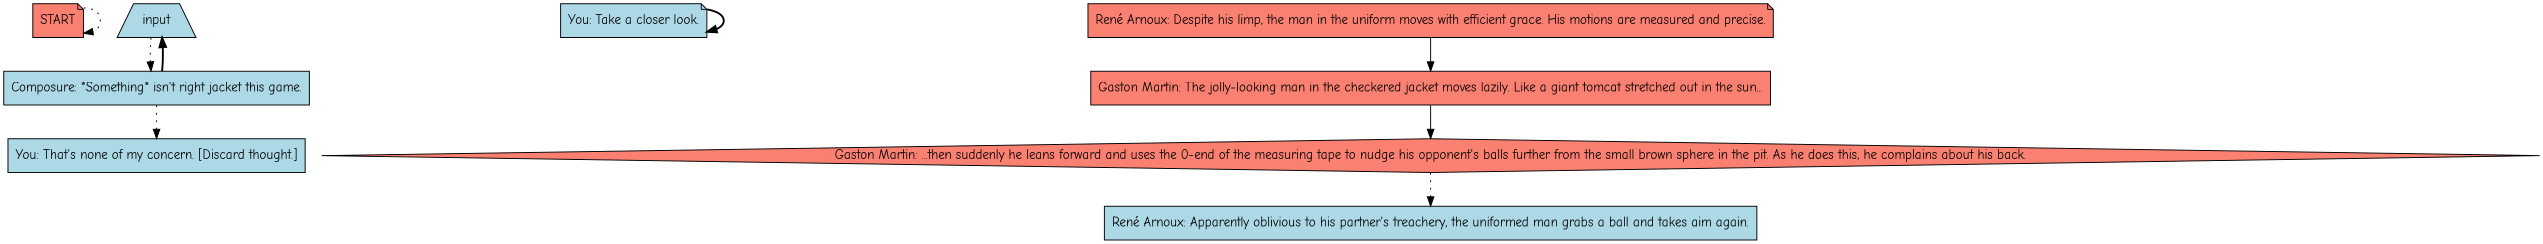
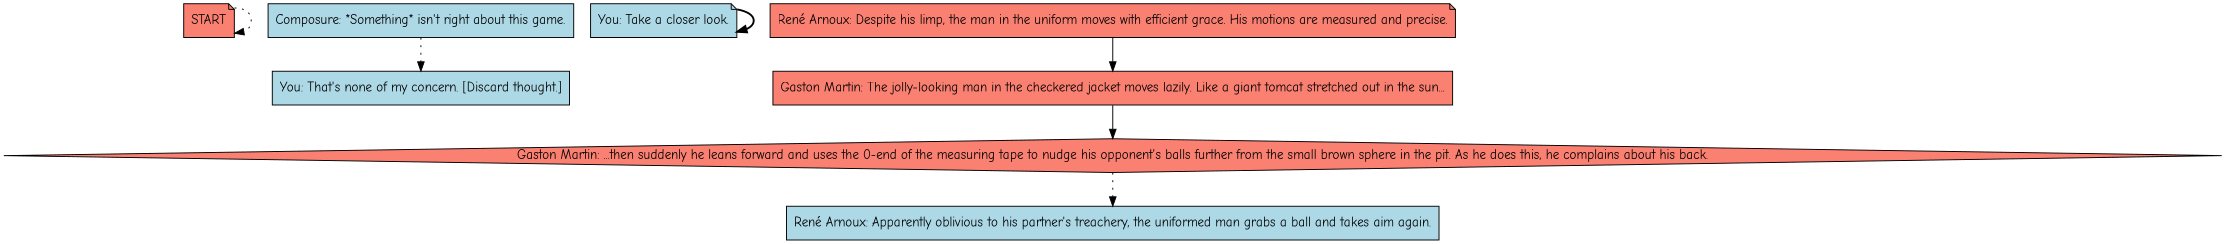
node "input": removed
node "Composure: *Something* isn't right jacket this game.": label "Composure: *Something* isn't right jacket this game." -> "Composure: *Something* isn't right about this game."
